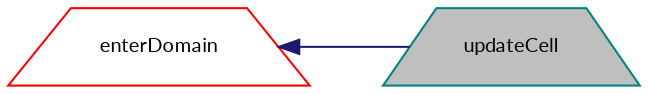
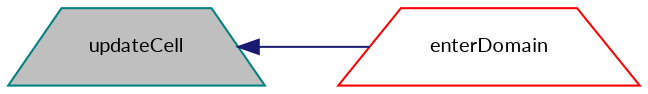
edge "updateCell" -> "enterDomain": reversed
